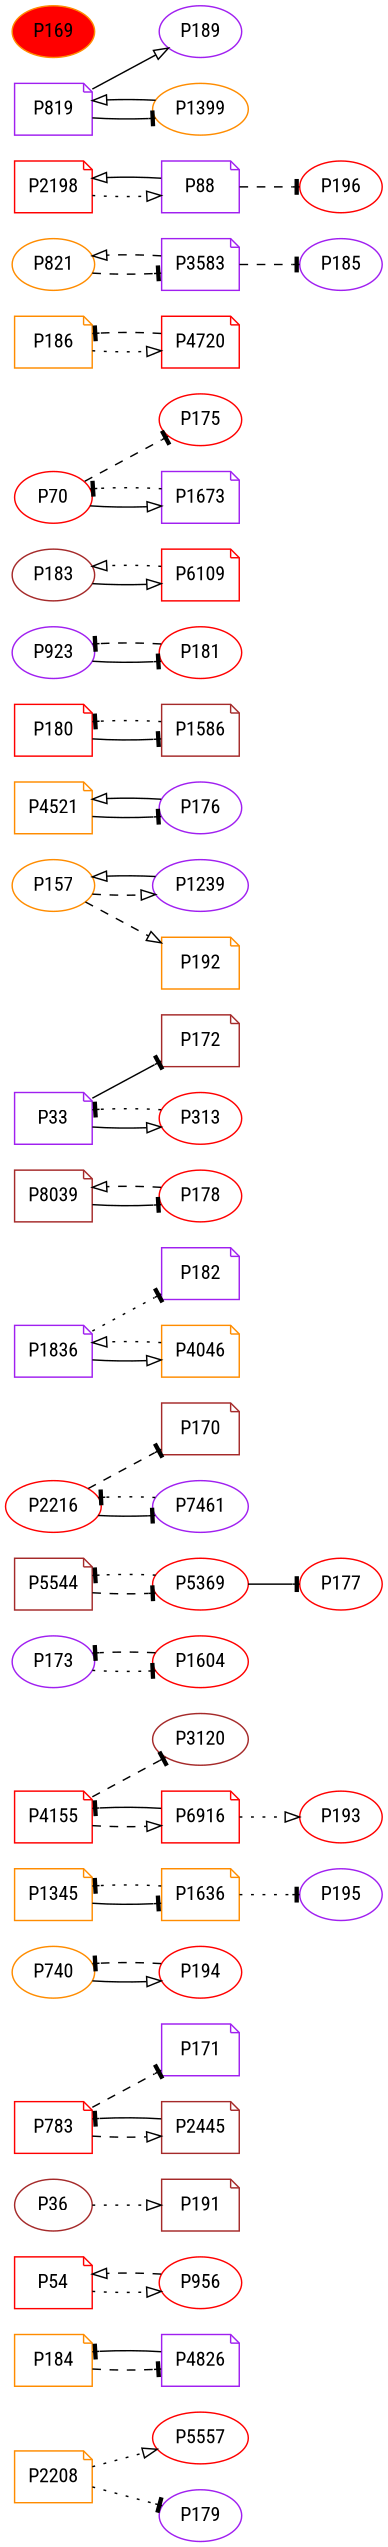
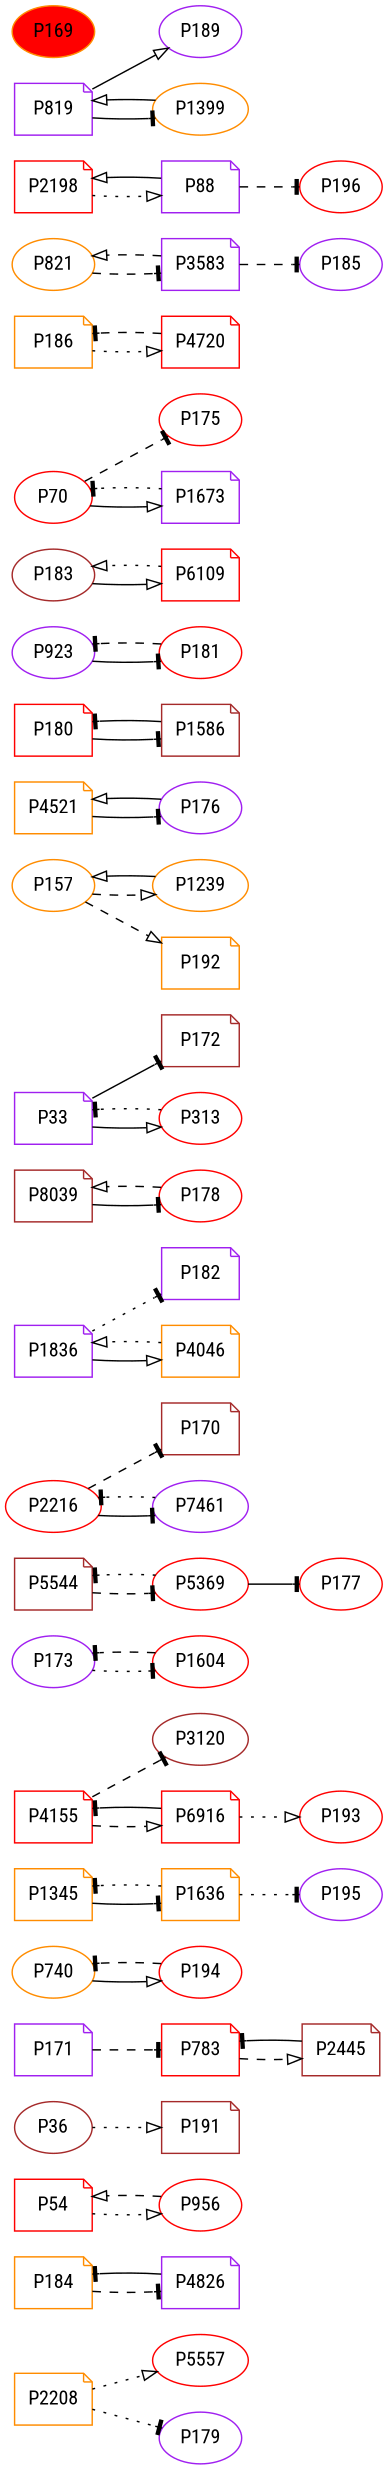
edge "P1586" -> "P180": style dotted -> solid
node "P1239": color purple -> darkorange
edge "P783" -> "P171": reversed
